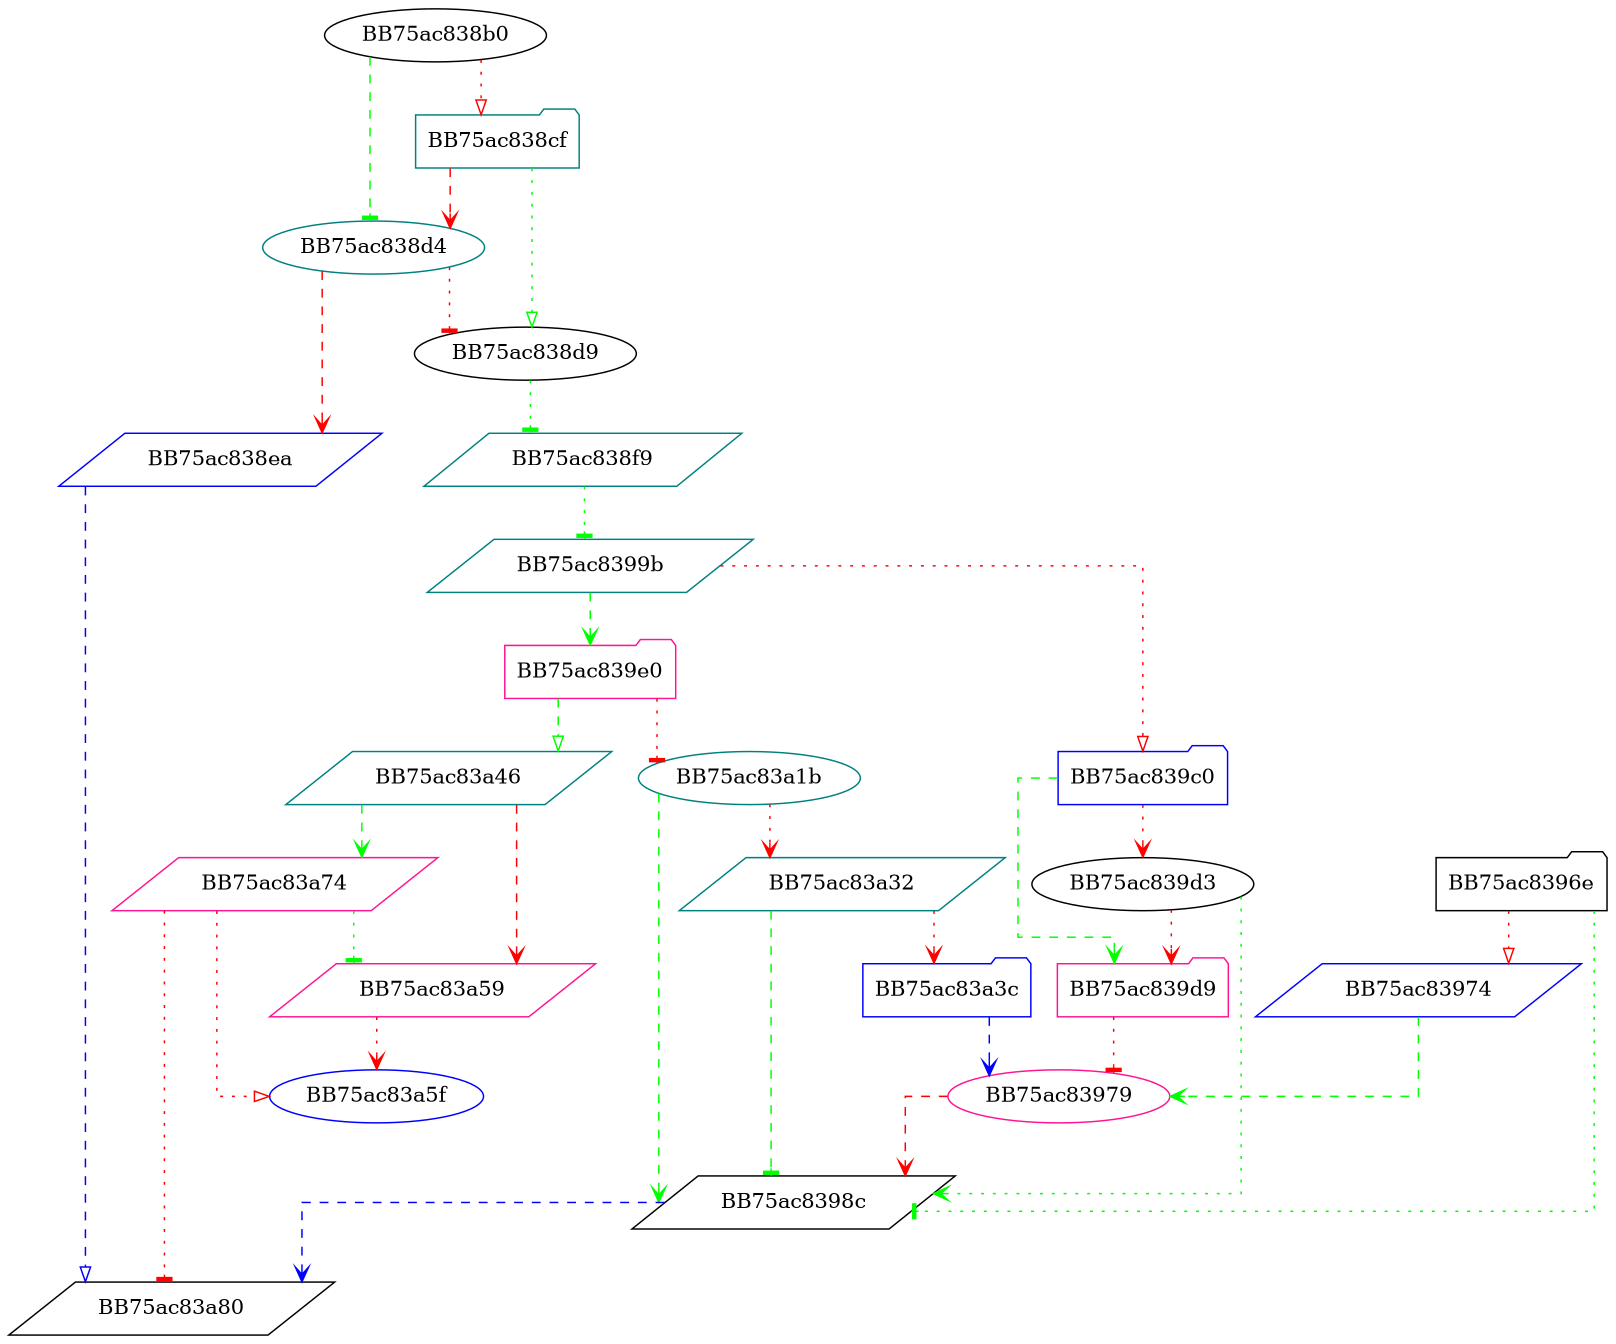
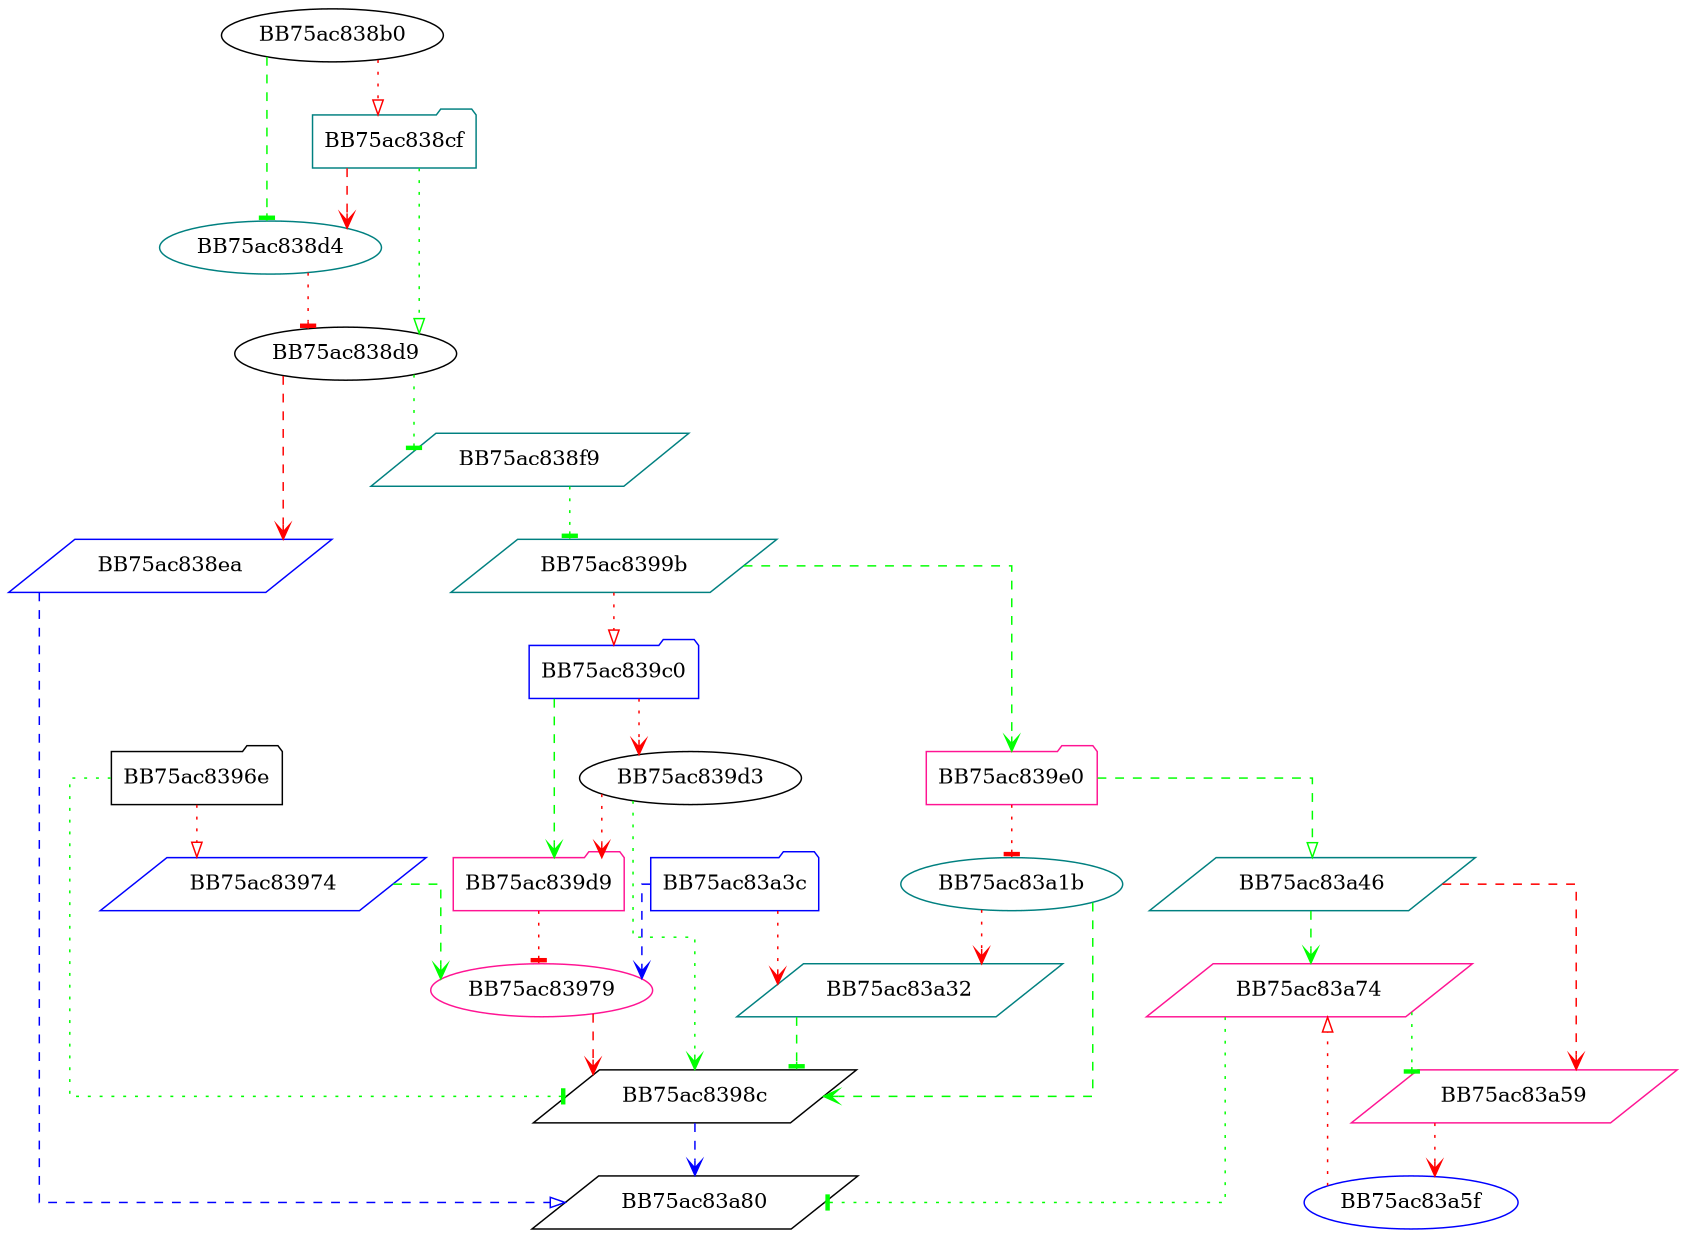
edge "BB75ac838d4" -> "BB75ac838ea": now "BB75ac838d9" -> "BB75ac838ea"
edge "BB75ac83a32" -> "BB75ac83a3c": reversed
edge "BB75ac83a74" -> "BB75ac83a5f": reversed
edge "BB75ac83a74" -> "BB75ac83a80": color red -> green
